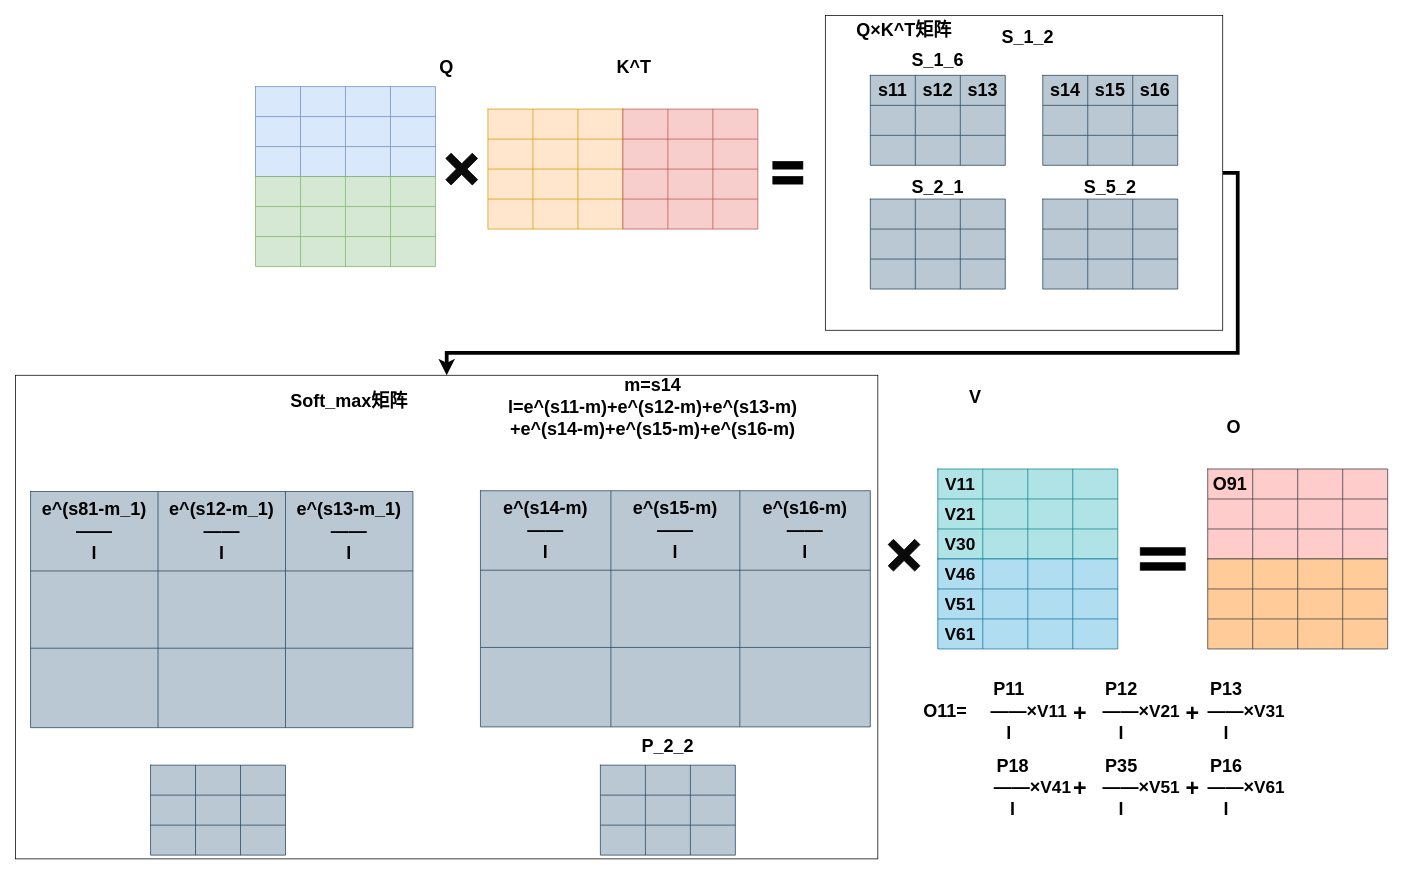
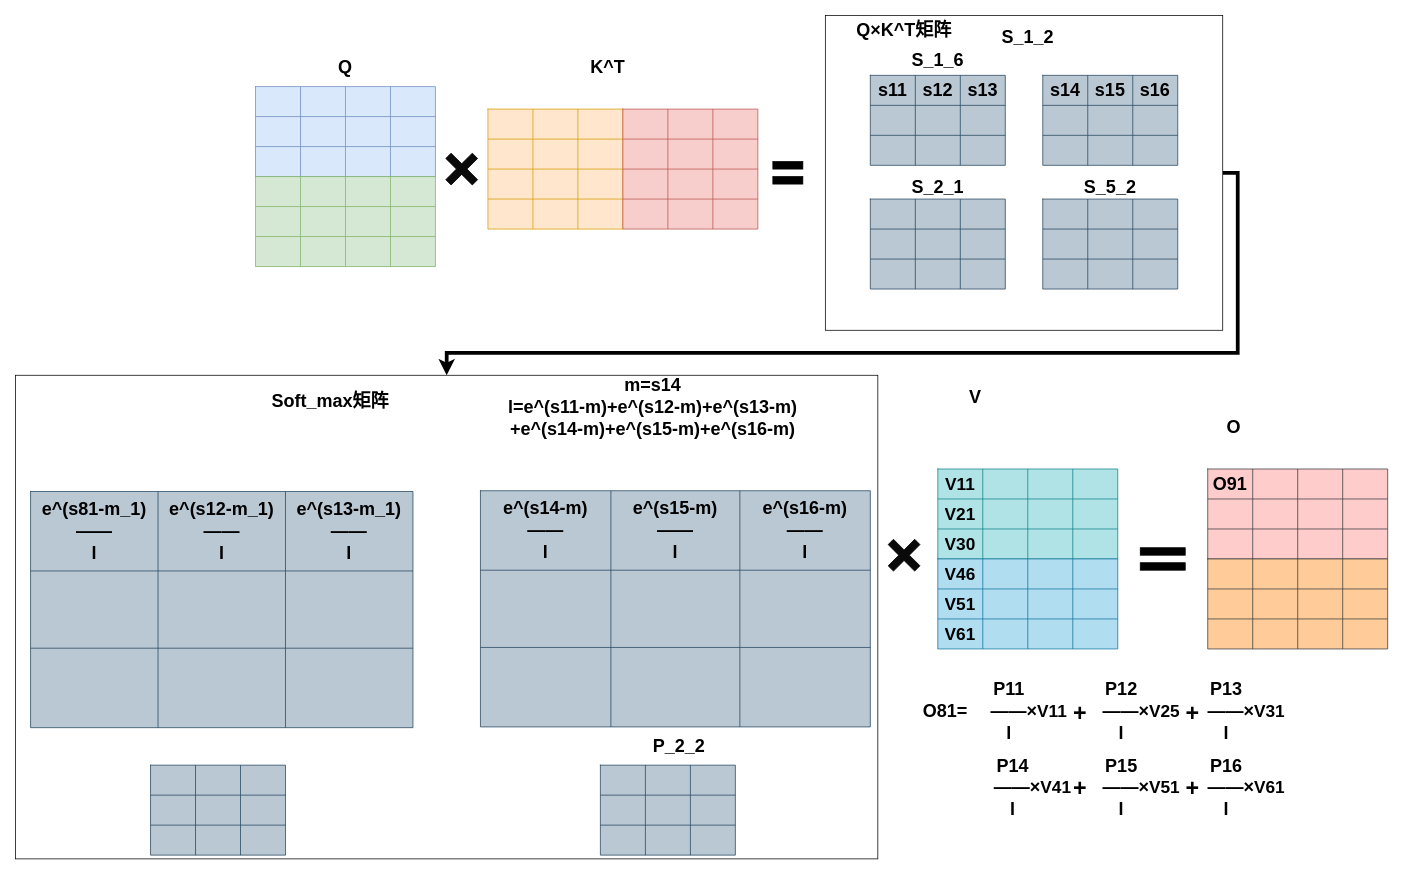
node "Q": moved (447, 68) -> (345, 68)
node "K^T": moved (634, 68) -> (608, 68)
node "Soft_max矩阵": moved (349, 402) -> (330, 402)
node "O11=": label "O11=" -> "O81="
node "P12 ——×V21 l": label "P12 ——×V21 l" -> "P12 ——×V25 l"
node "P_2_2": moved (668, 747) -> (679, 747)
node "P18 ——×V41 l": label "P18 ——×V41 l" -> "P14 ——×V41 l"
node "P35 ——×V51 l": label "P35 ——×V51 l" -> "P15 ——×V51 l"
